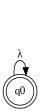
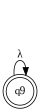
node "q0": label "q0" -> "q9"
